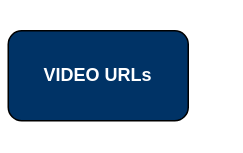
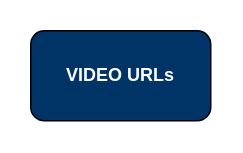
node "VIDEO URLs": moved (98, 76) -> (121, 76)
